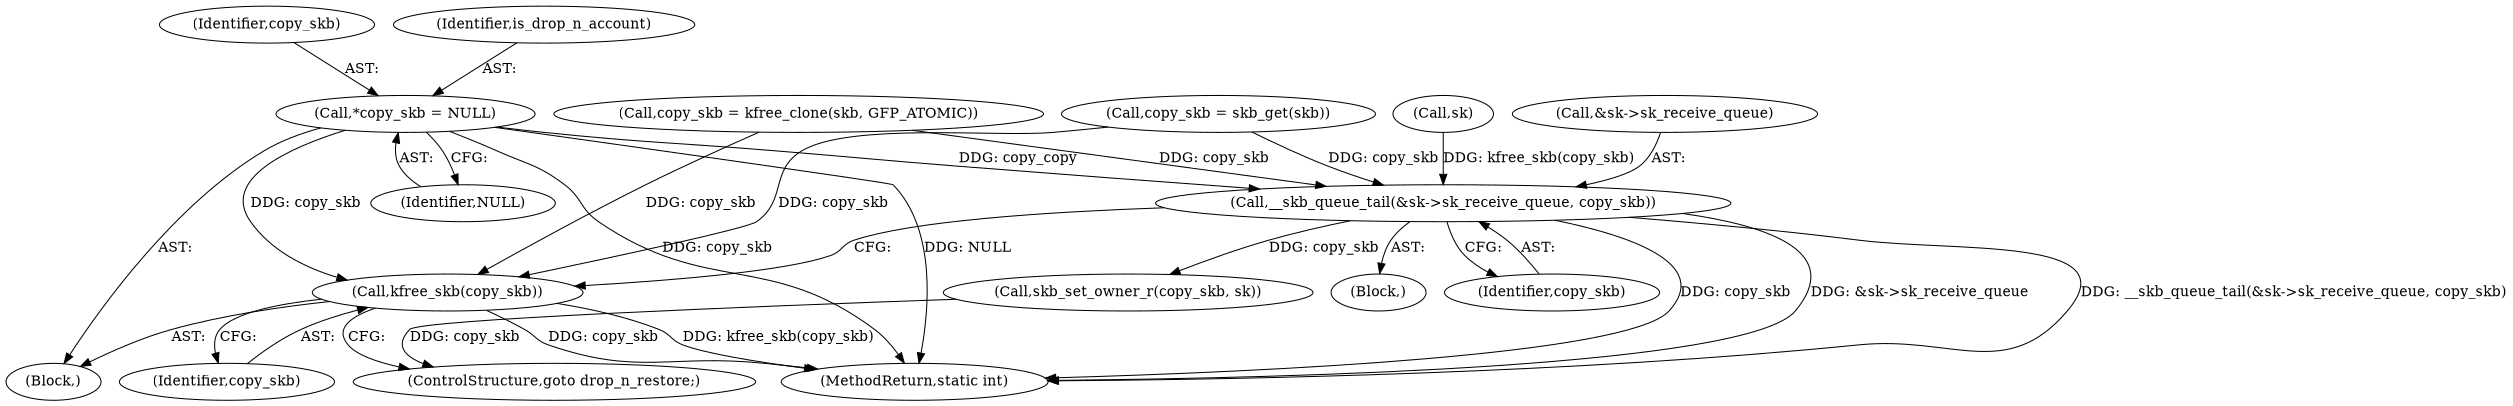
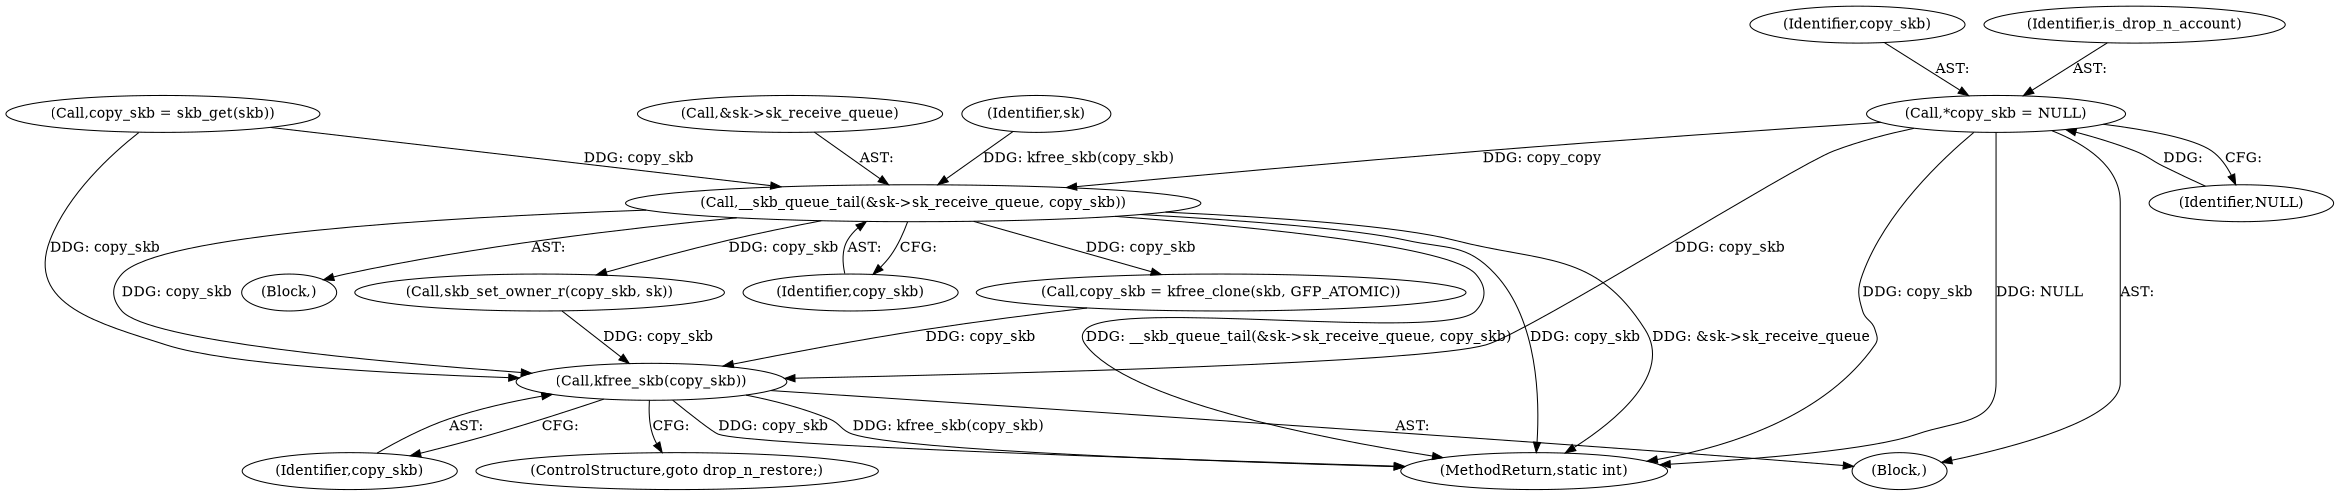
node "(Call,sk)": label "(Call,sk)" -> "(Identifier,sk)"
edge "(Call,copy_skb = kfree_clone(skb, GFP_ATOMIC))" -> "(Call,__skb_queue_tail(&sk->sk_receive_queue, copy_skb))": reversed
edge "(Identifier,NULL)" -> "(Call,*copy_skb = NULL)": label "AST: " -> "DDG: "
edge "(Call,__skb_queue_tail(&sk->sk_receive_queue, copy_skb))" -> "(Call,kfree_skb(copy_skb))": label "CFG: " -> "DDG: copy_skb"
edge "(Call,skb_set_owner_r(copy_skb, sk))" -> "(ControlStructure,goto drop_n_restore;)": now "(Call,skb_set_owner_r(copy_skb, sk))" -> "(Call,kfree_skb(copy_skb))"
